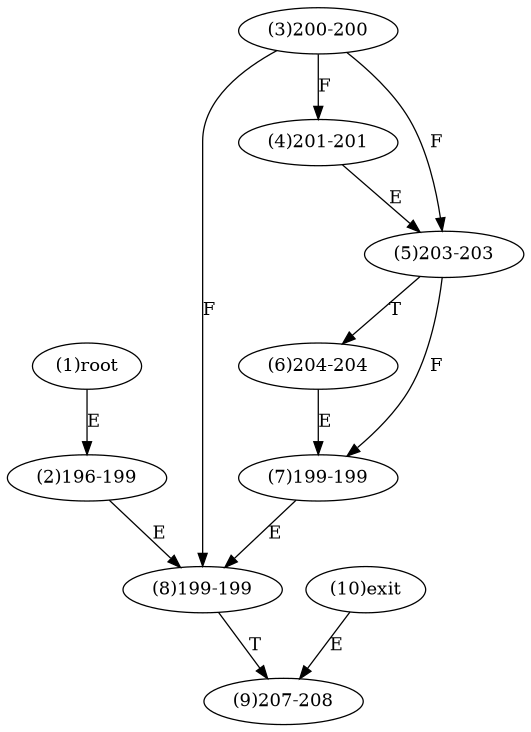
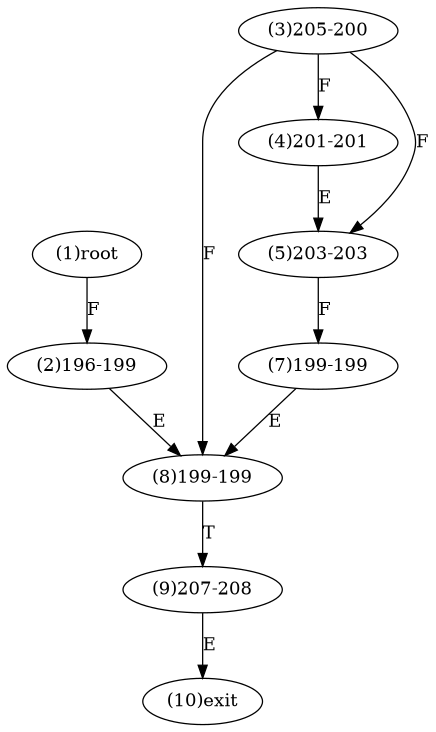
node "(3)200-200": label "(3)200-200" -> "(3)205-200"
node "(6)204-204": removed
edge "(1)root" -> "(2)196-199": label "E" -> "F"
edge "(10)exit" -> "(9)207-208": reversed
